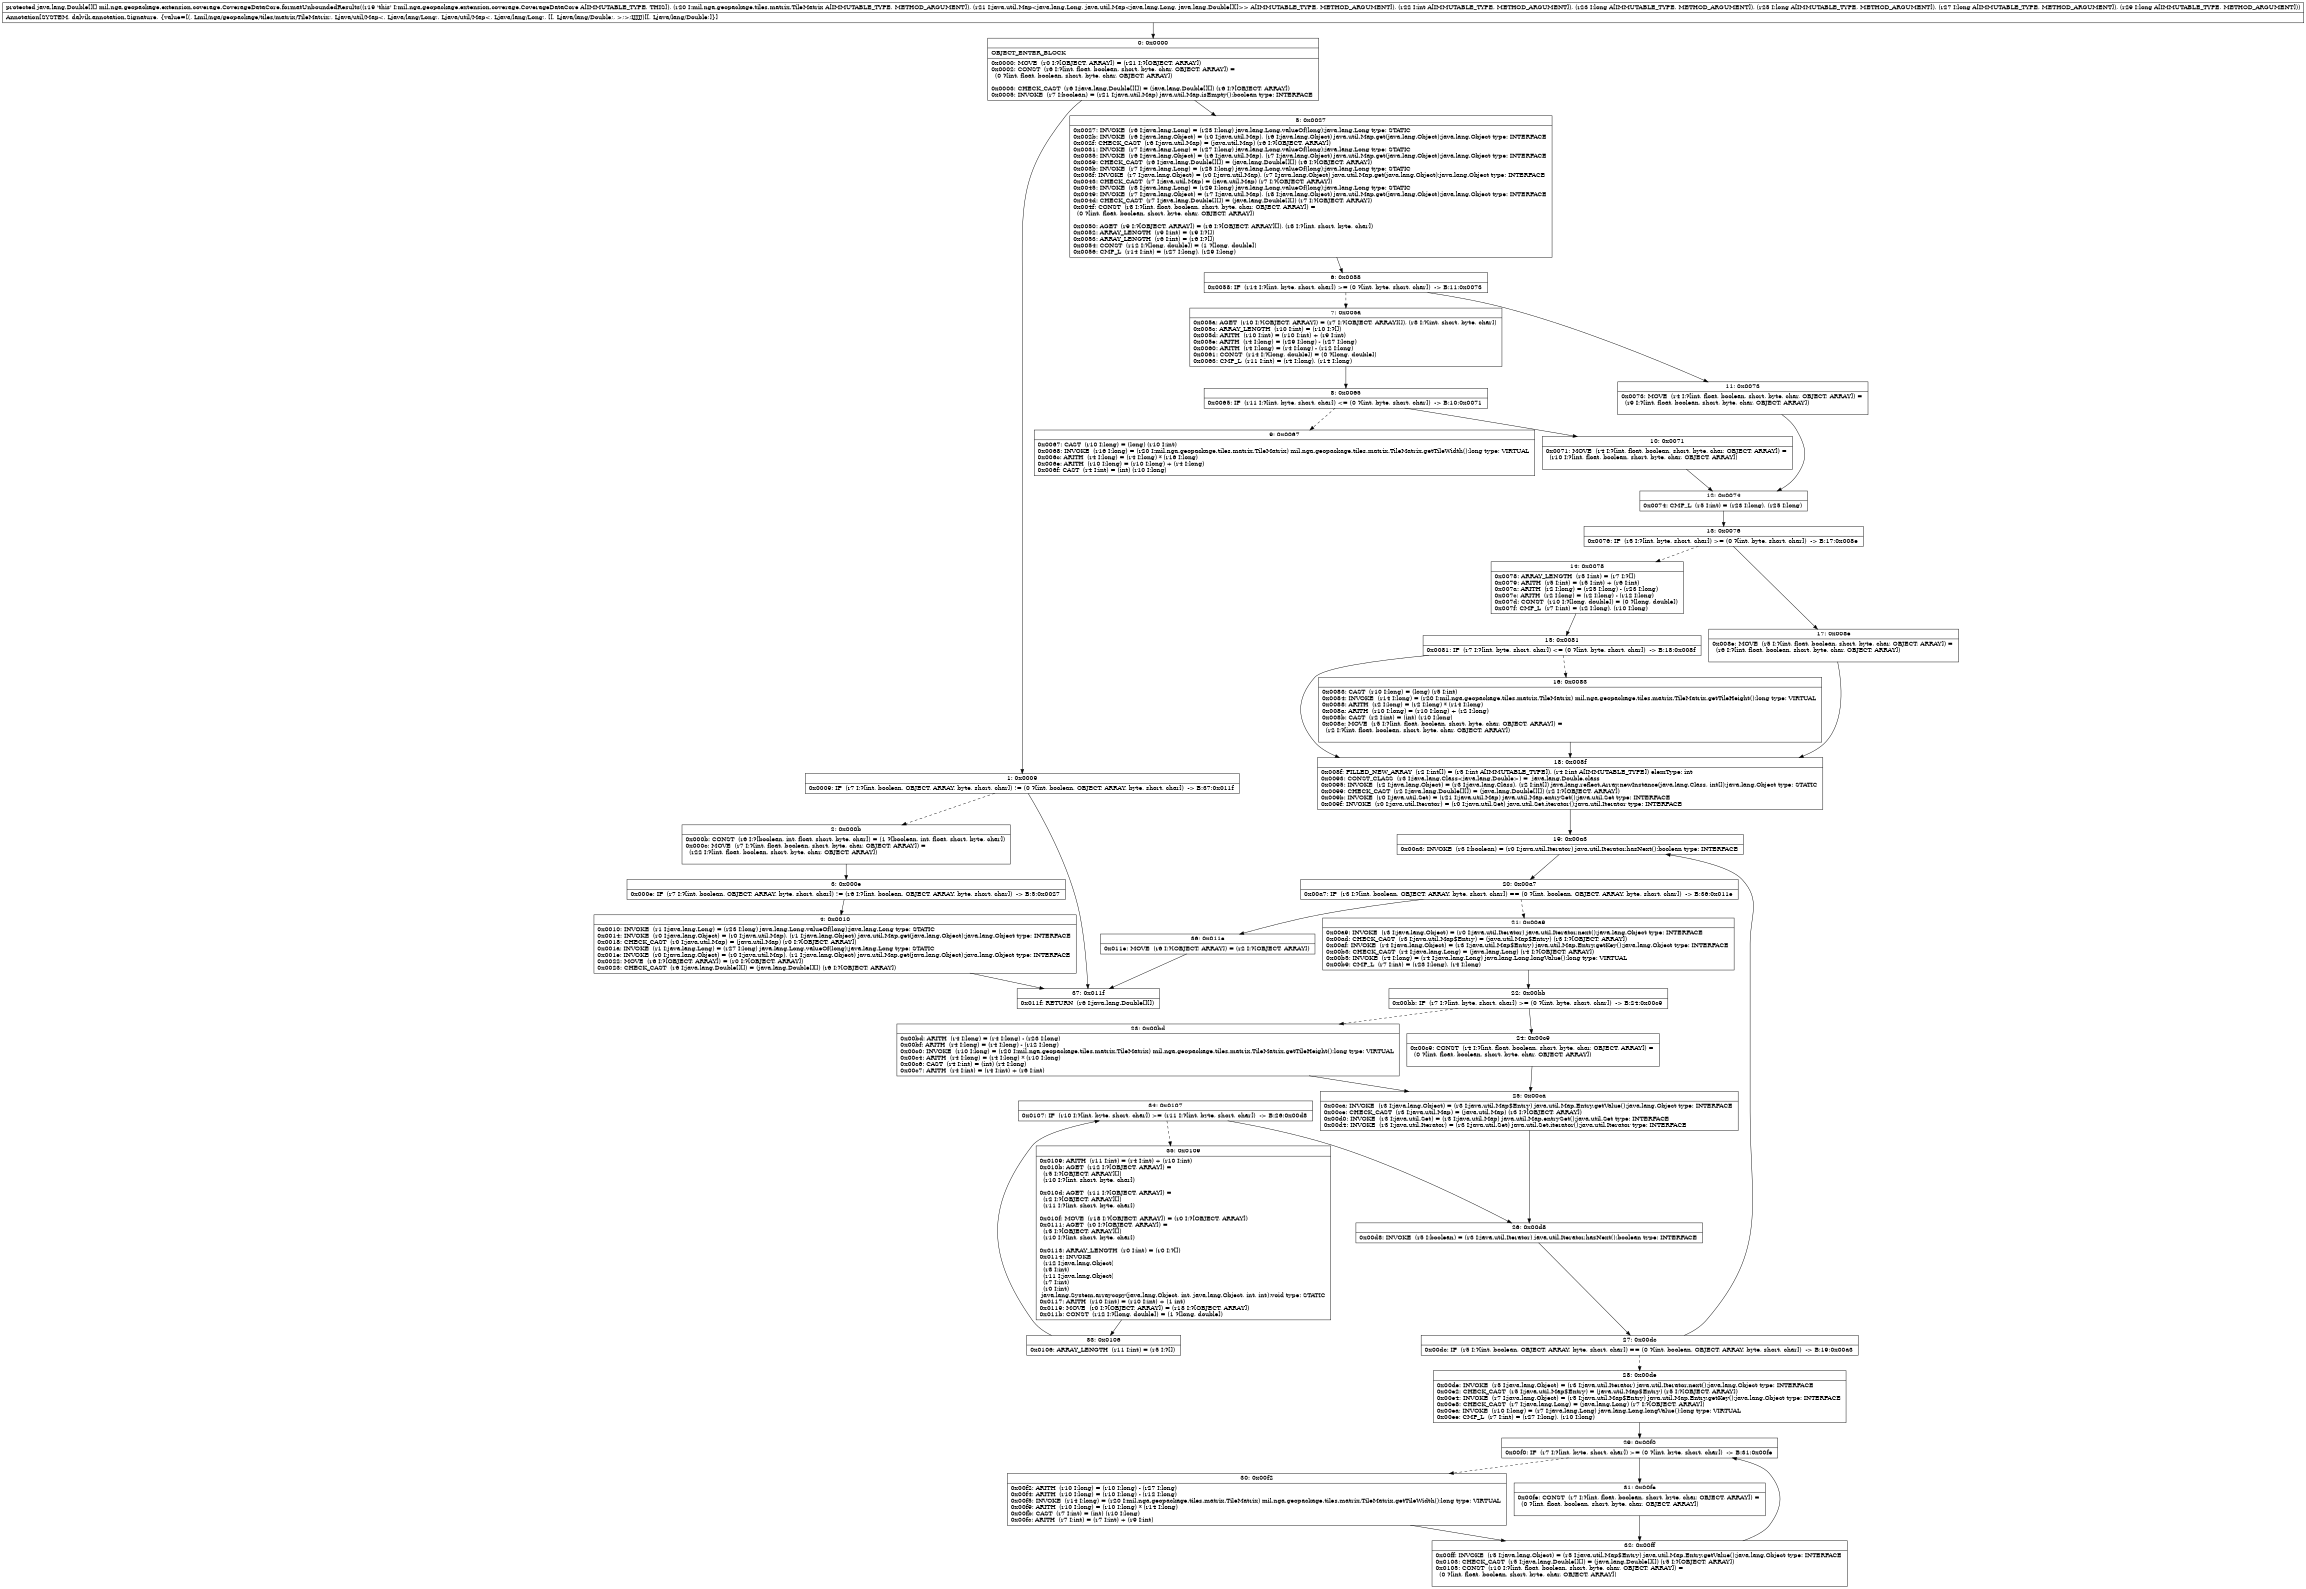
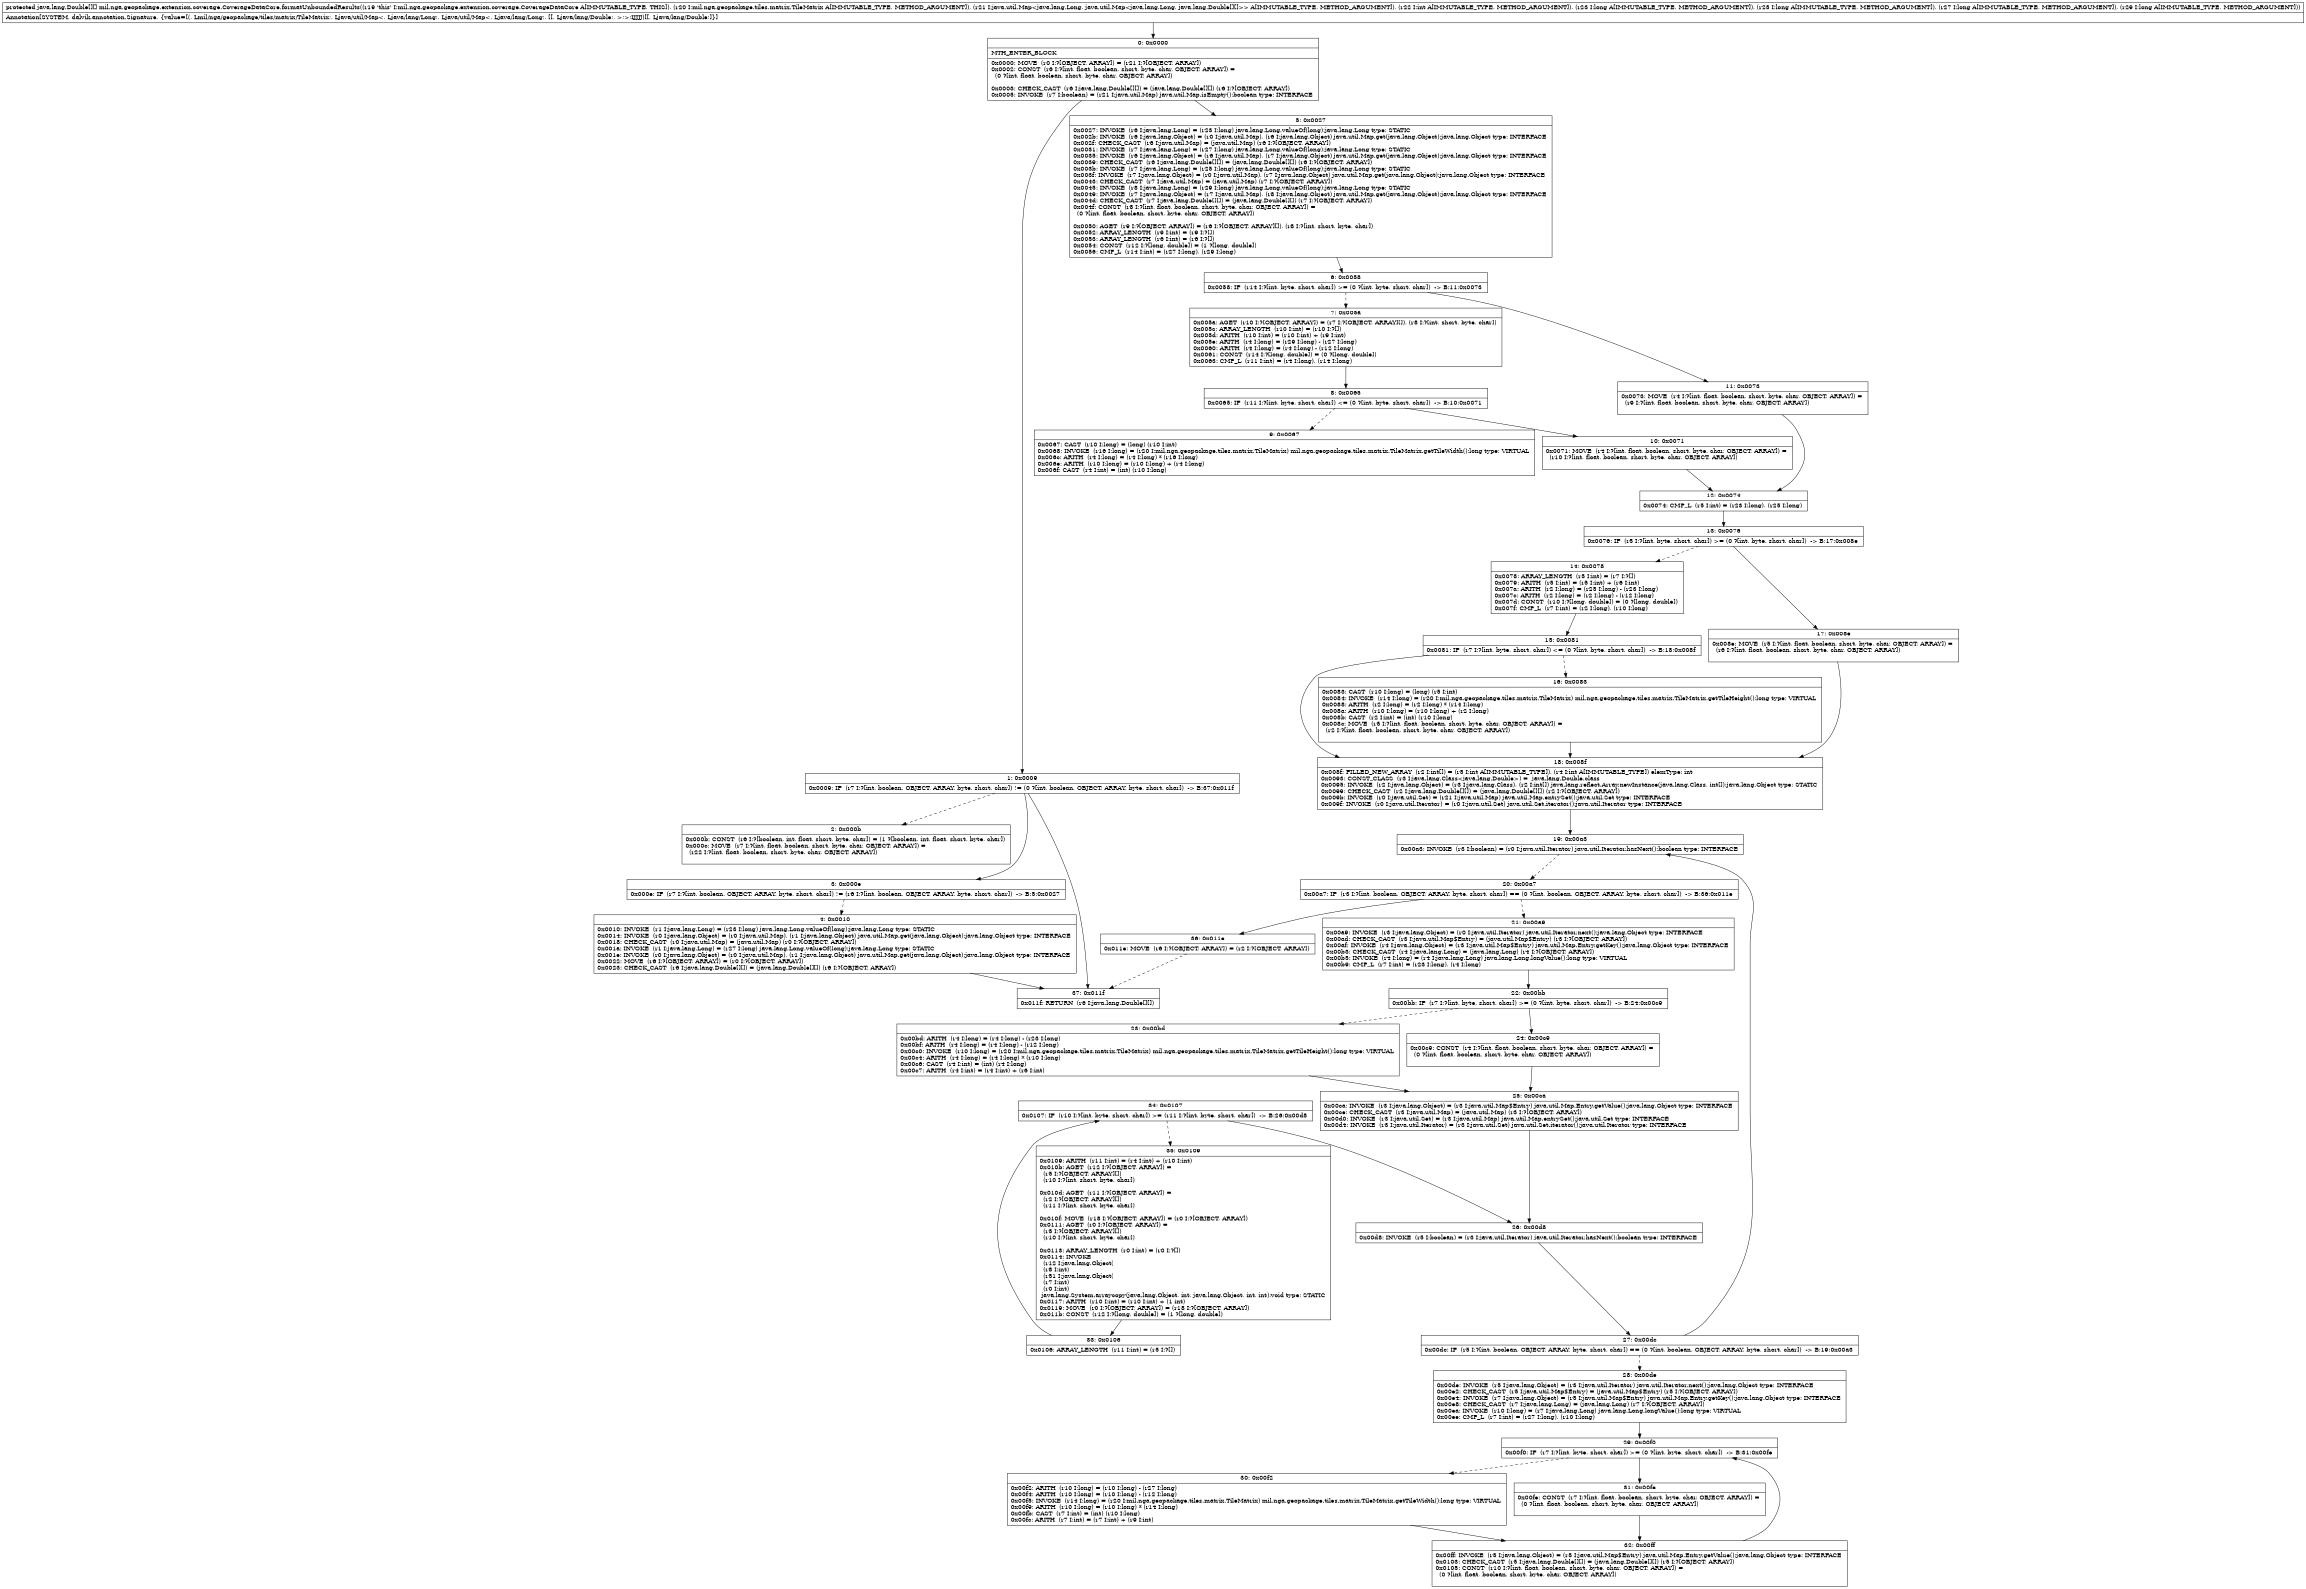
node "0: 0x0000": text "OBJECT_ENTER_BLOCK" -> "MTH_ENTER_BLOCK"
edge "19: 0x00a3" -> "20: 0x00a7": style solid -> dashed
edge "2: 0x000b" -> "3: 0x000e": now "1: 0x0009" -> "3: 0x000e"
edge "3: 0x000e" -> "4: 0x0010": style solid -> dashed
edge "36: 0x011e" -> "37: 0x011f": style solid -> dashed
node "35: 0x0109": text "(r11 I:java.lang.Object)" -> "(r51 I:java.lang.Object)"
